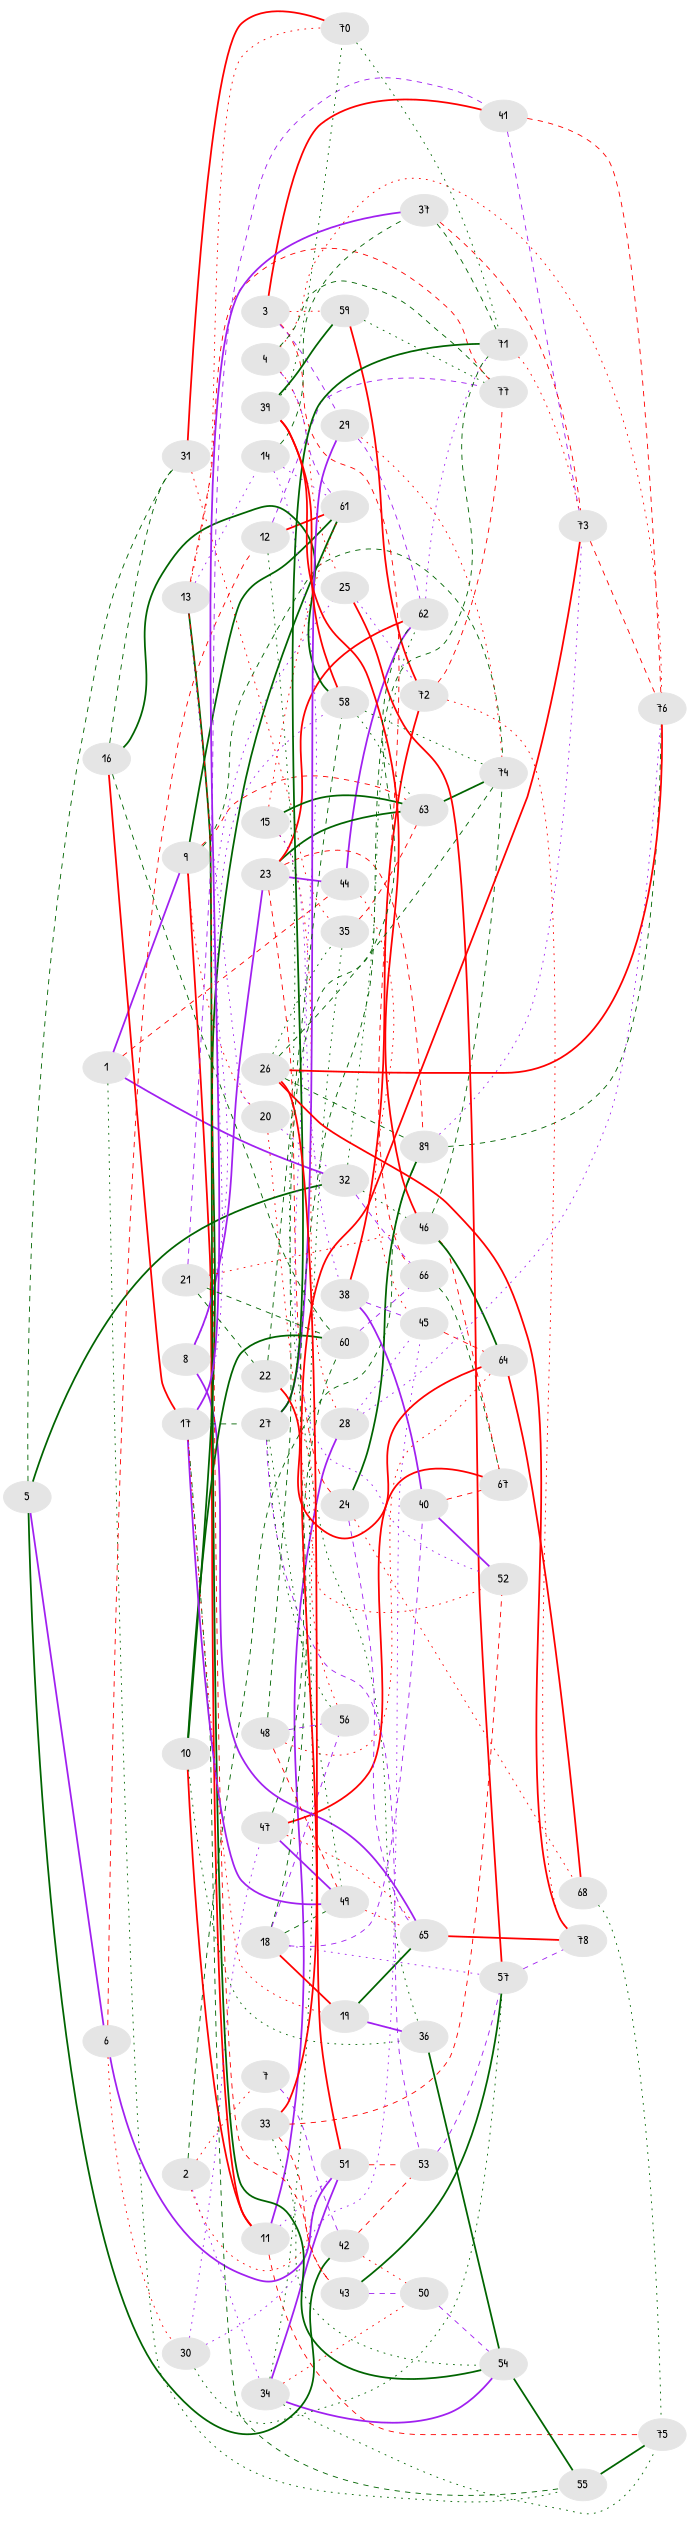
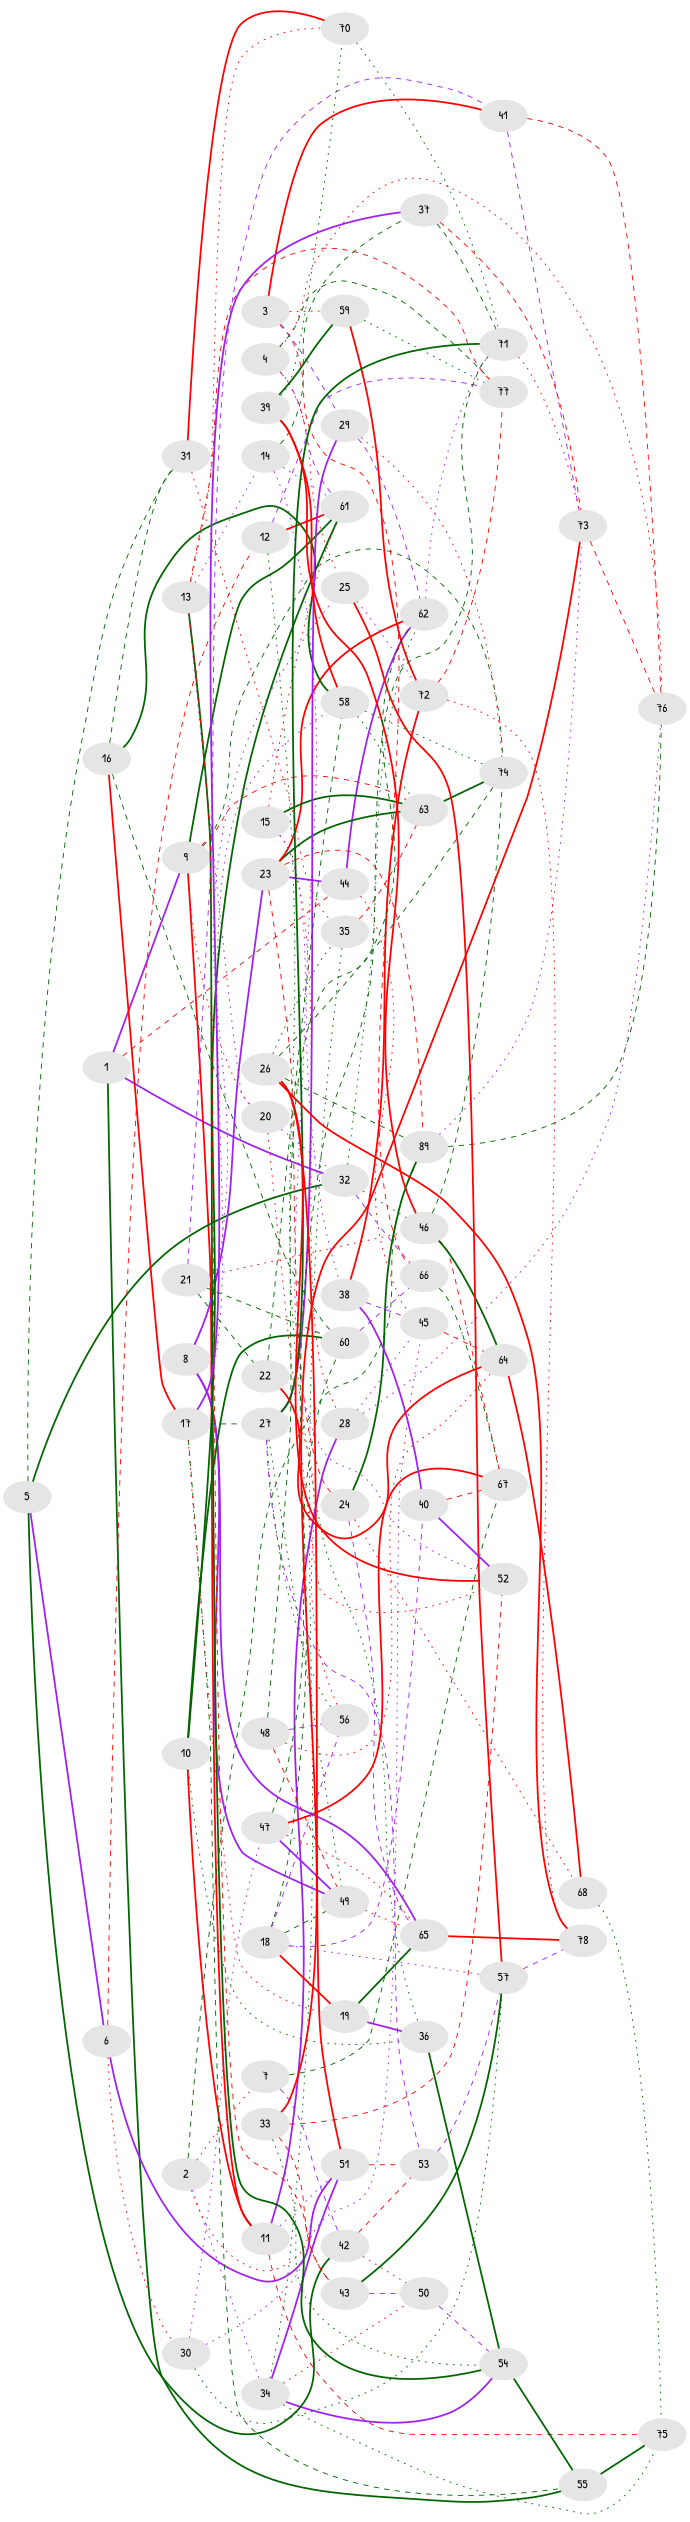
edge "76" -- "26": now "52" -- "26"
edge "17" -- "49": now "8" -- "49"
edge "67" -- "7": added
edge "1" -- "55": style dotted -> bold
